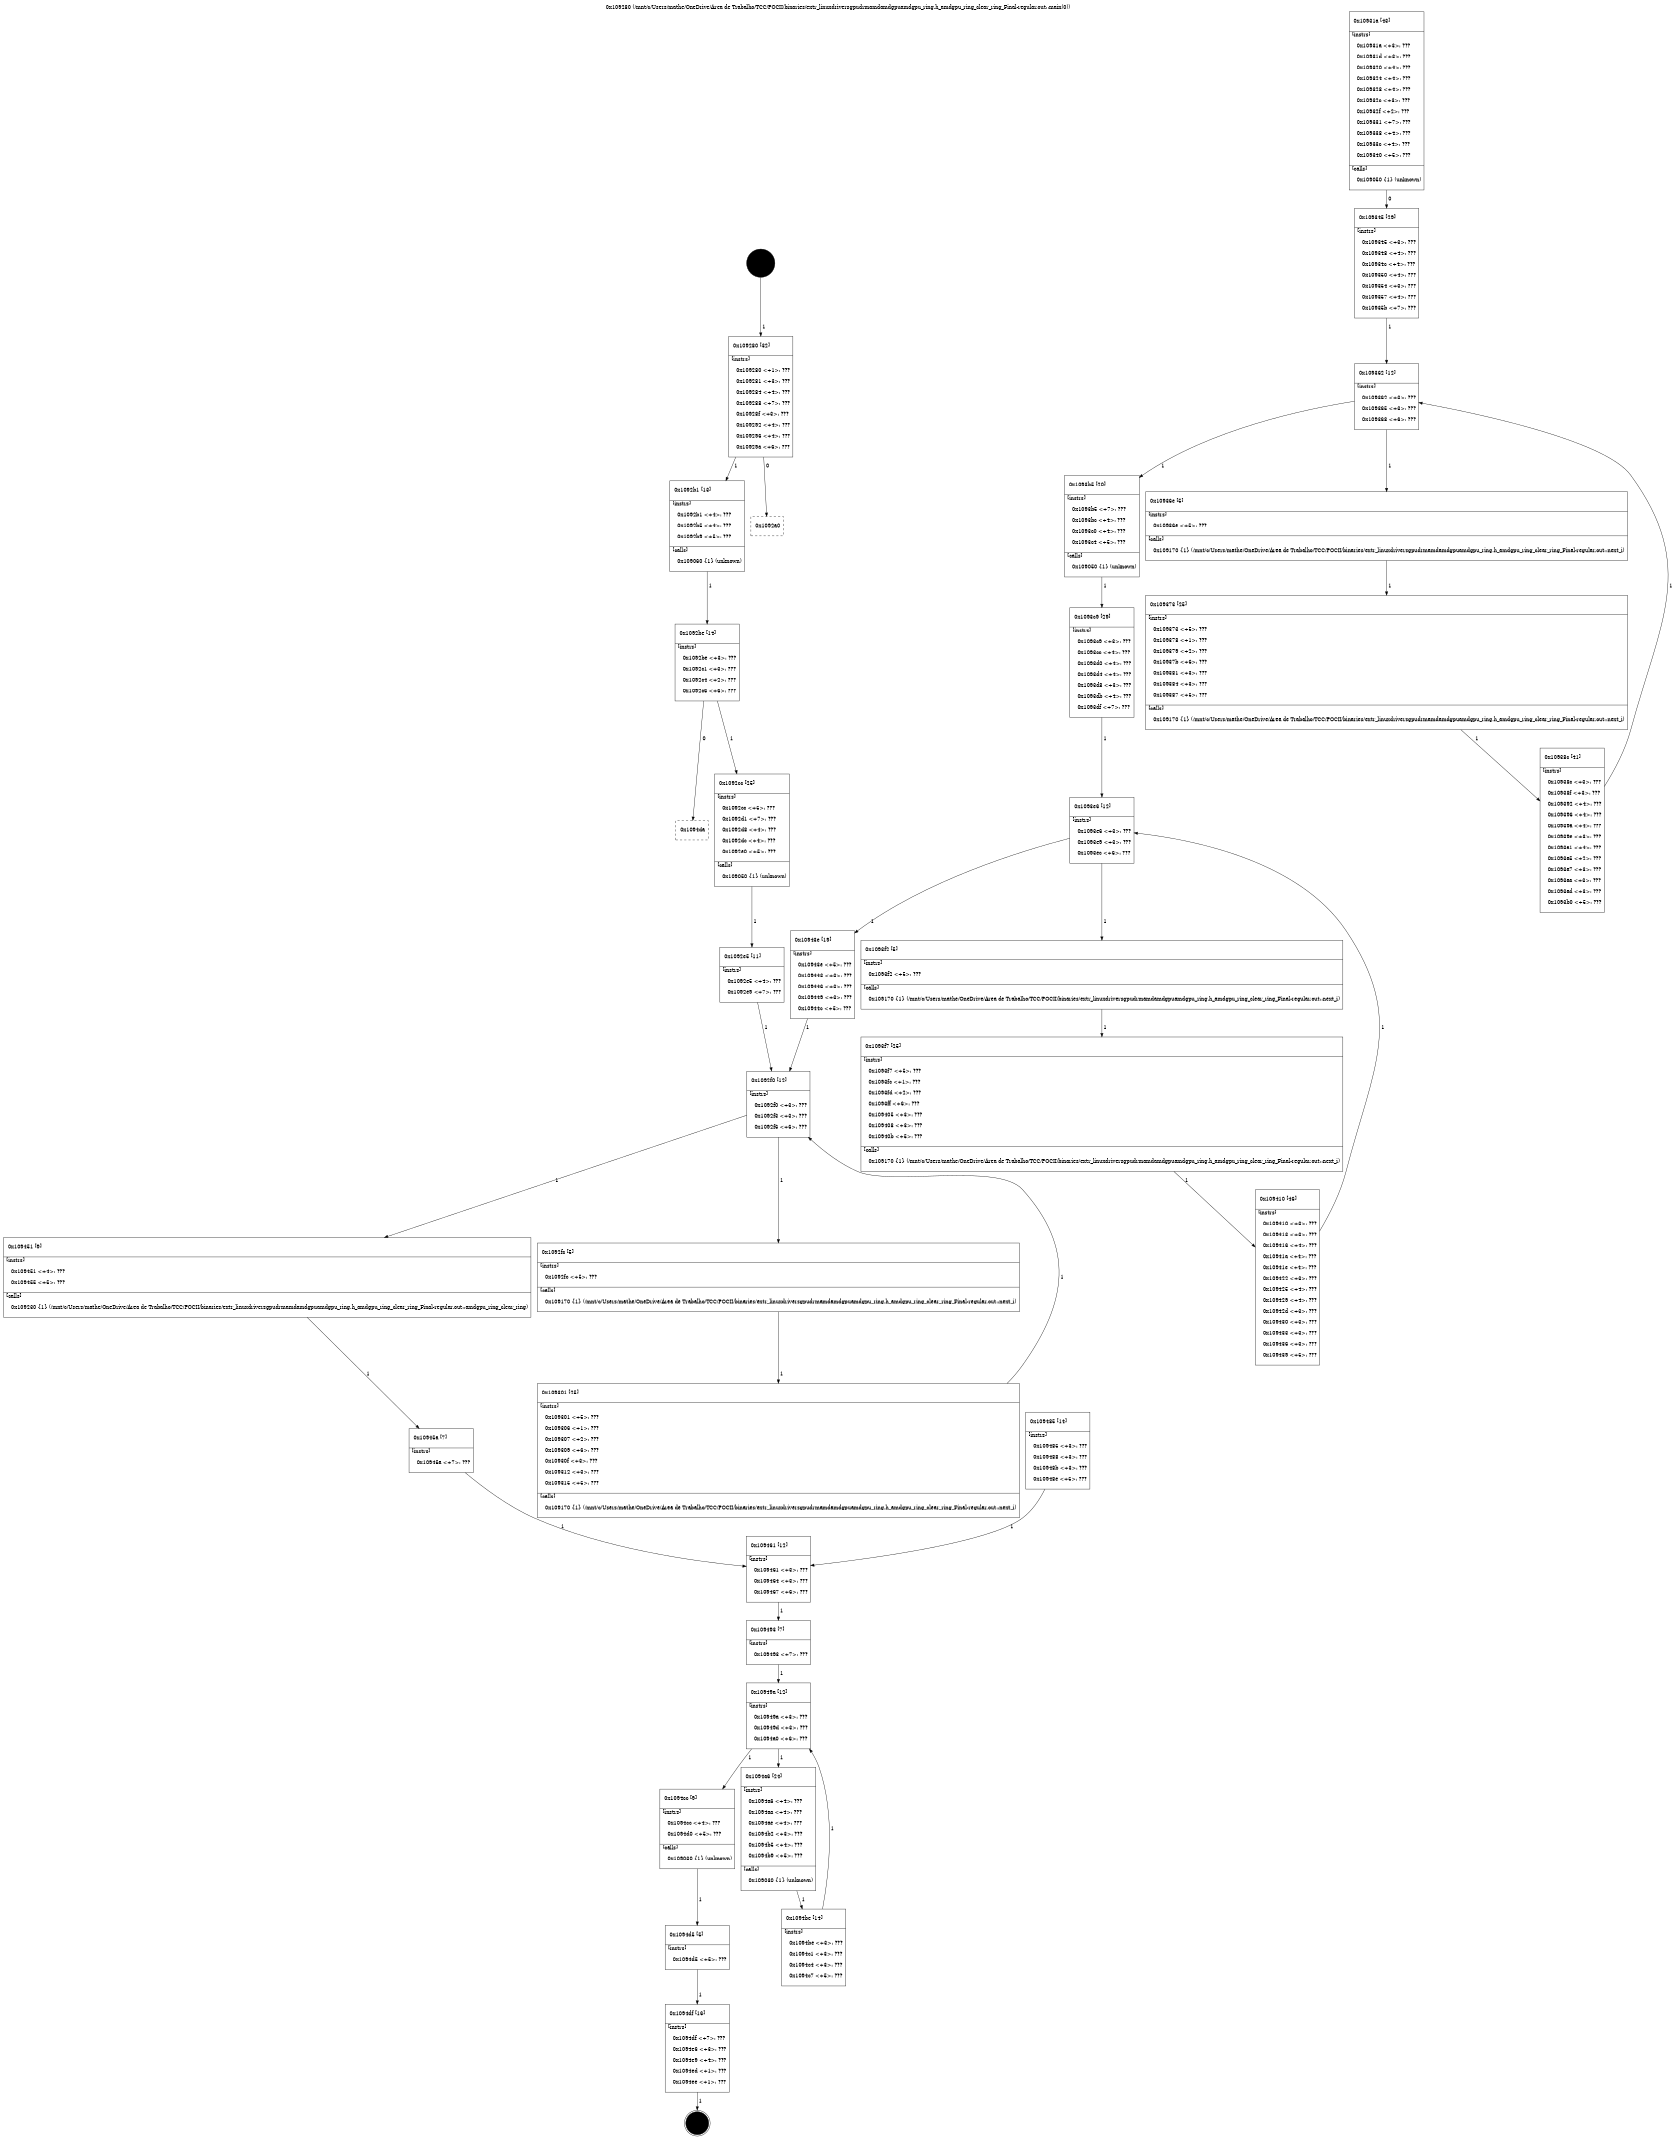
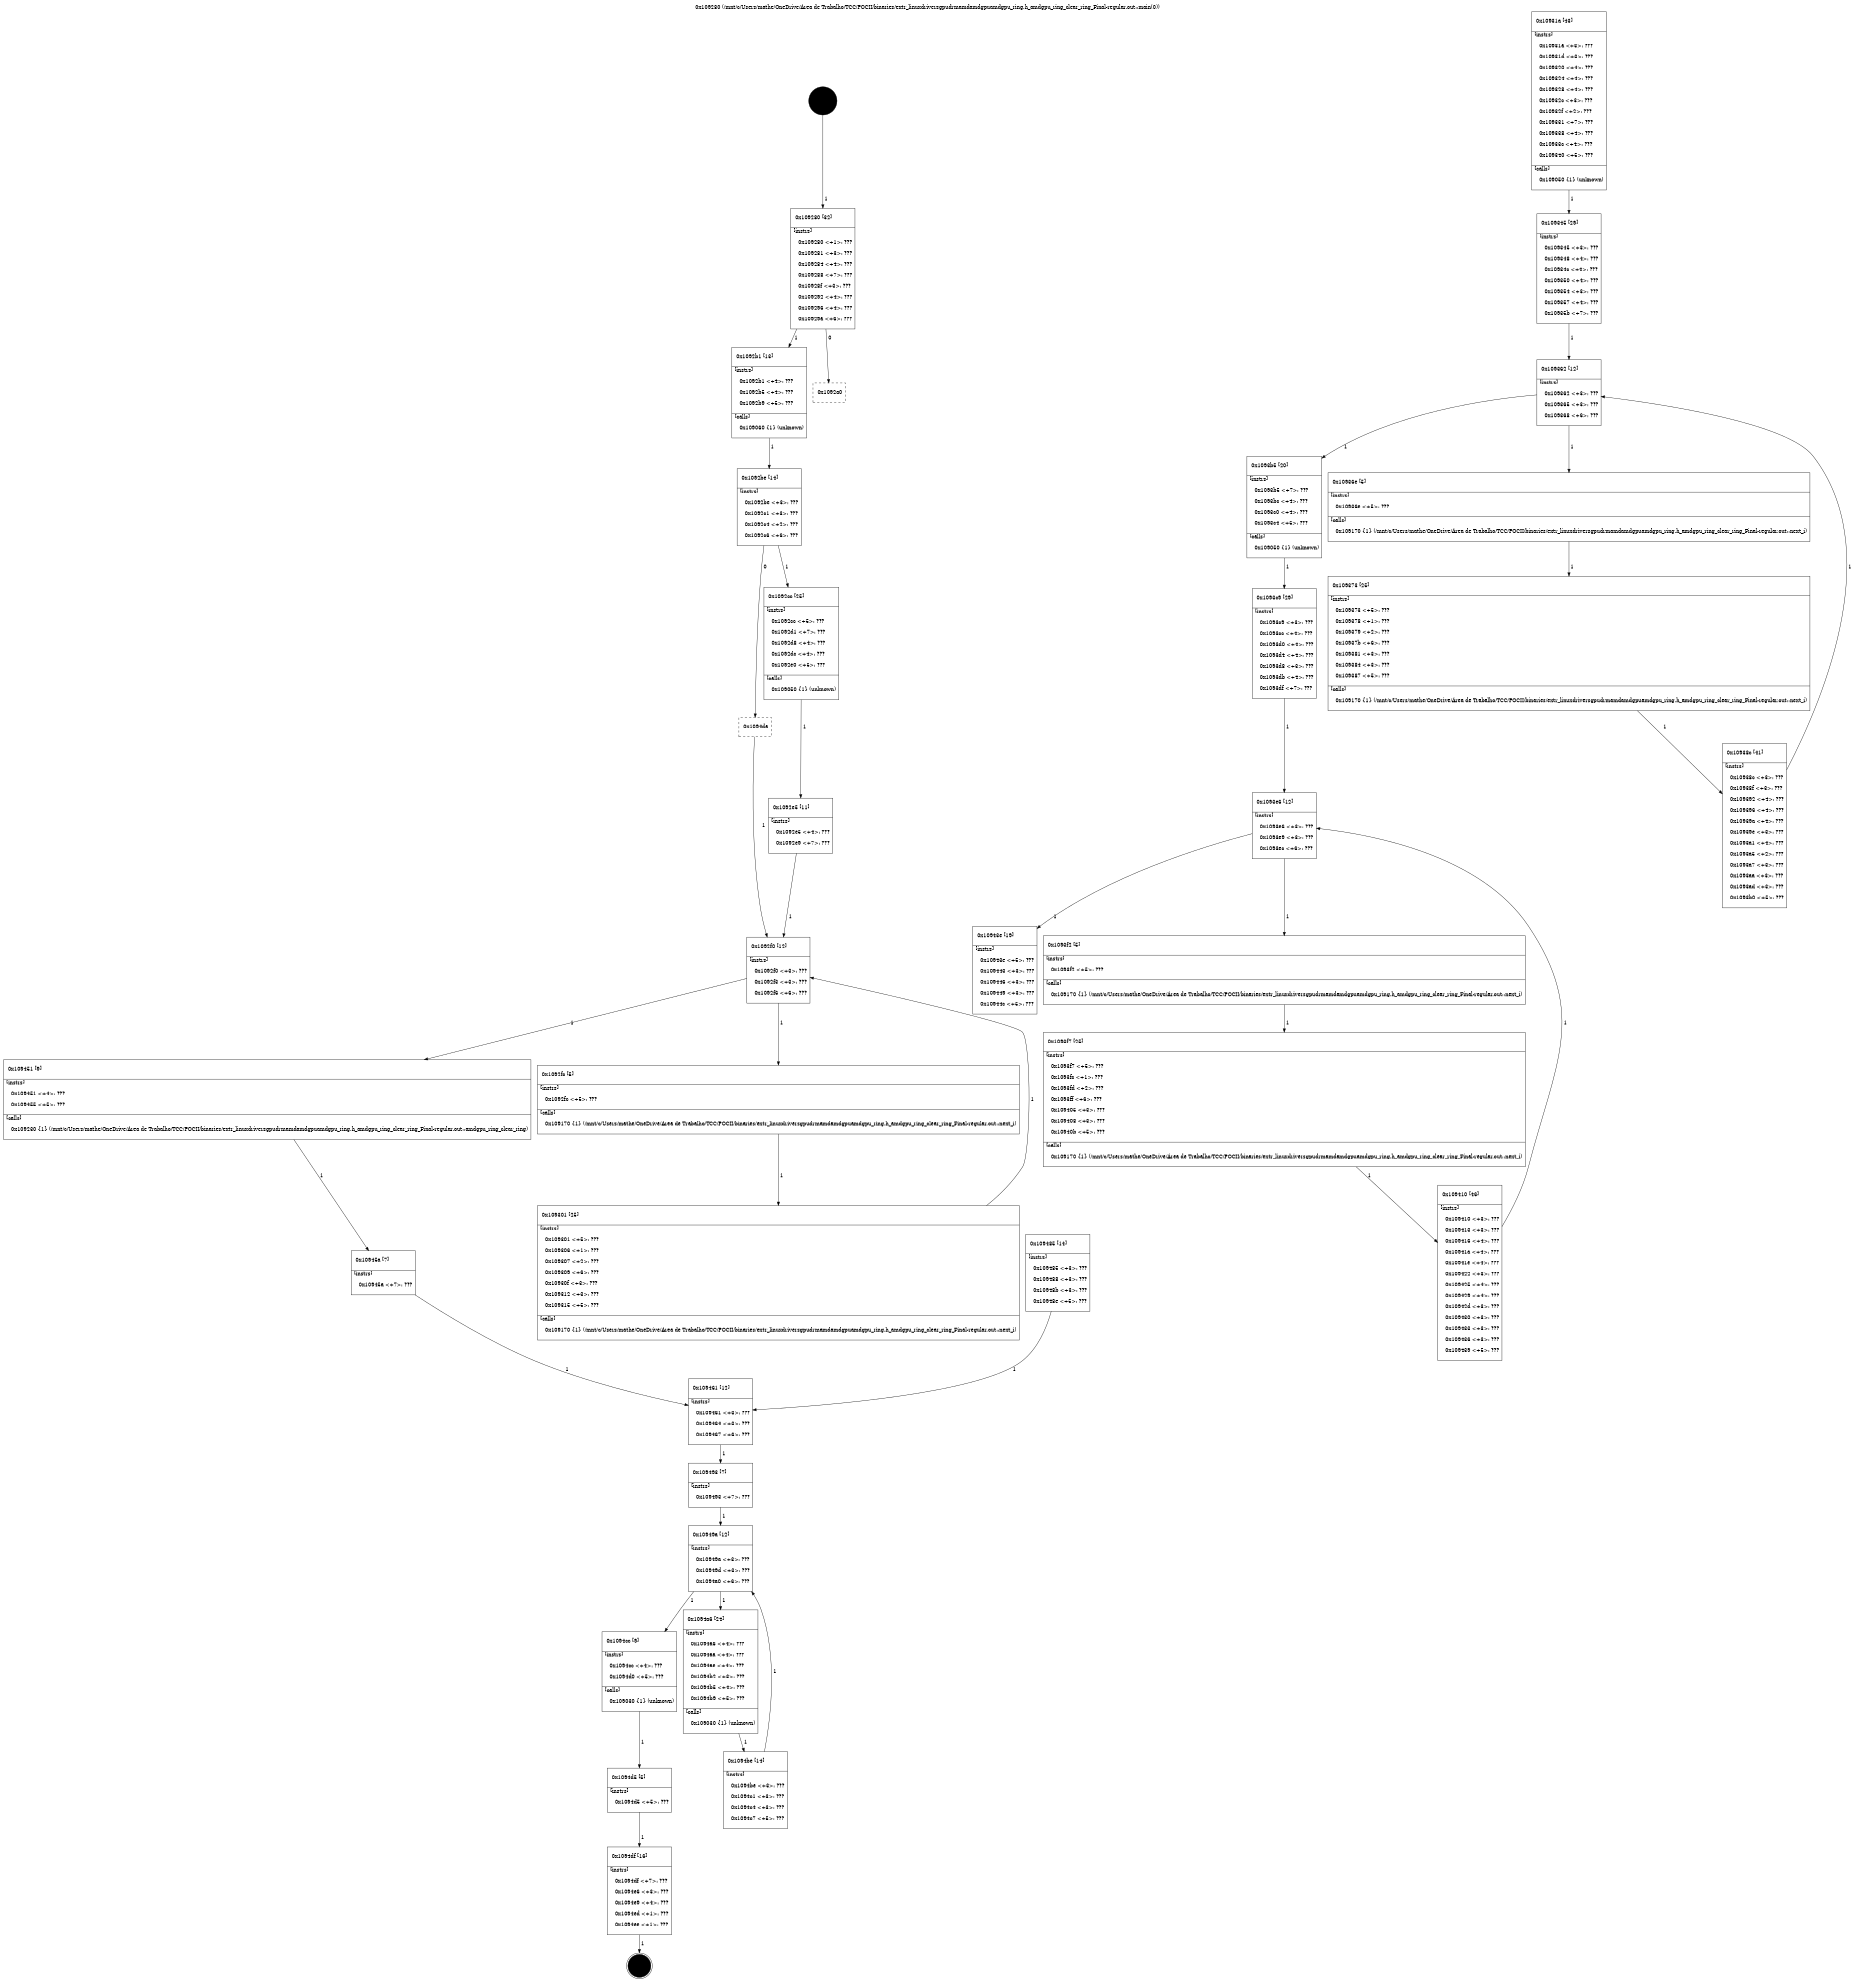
edge "0x10931a [43]" -> "0x109345 [29]": label " 0" -> " 1"
edge "0x10943e [19]" -> "0x1092f0 [12]": now "0x1094da" -> "0x1092f0 [12]"
